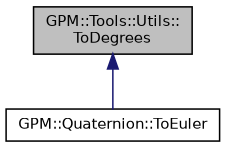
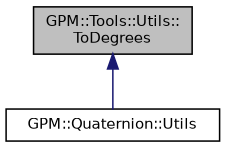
node "GPM::Quaternion::ToEuler": label "GPM::Quaternion::ToEuler" -> "GPM::Quaternion::Utils"
